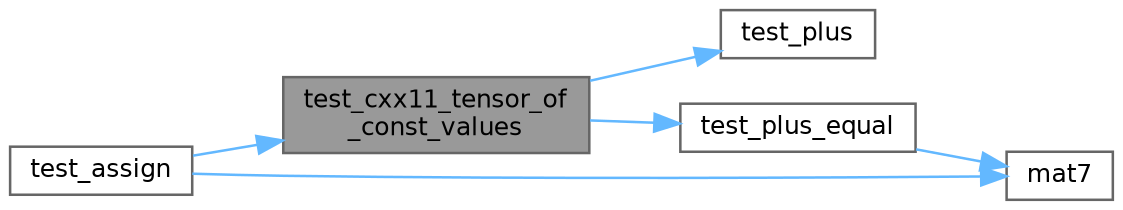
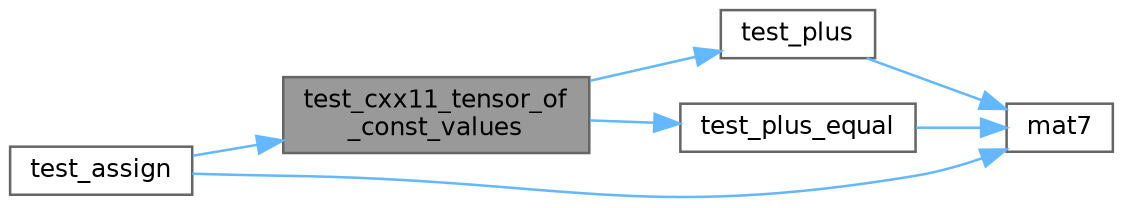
edge "test_plus" -> "mat7": added
